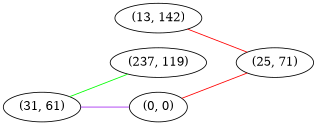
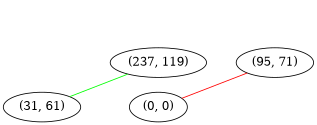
node "(13, 142)": removed
node "(25, 71)": label "(25, 71)" -> "(95, 71)"
edge "(31, 61)" -- "(0, 0)": removed
